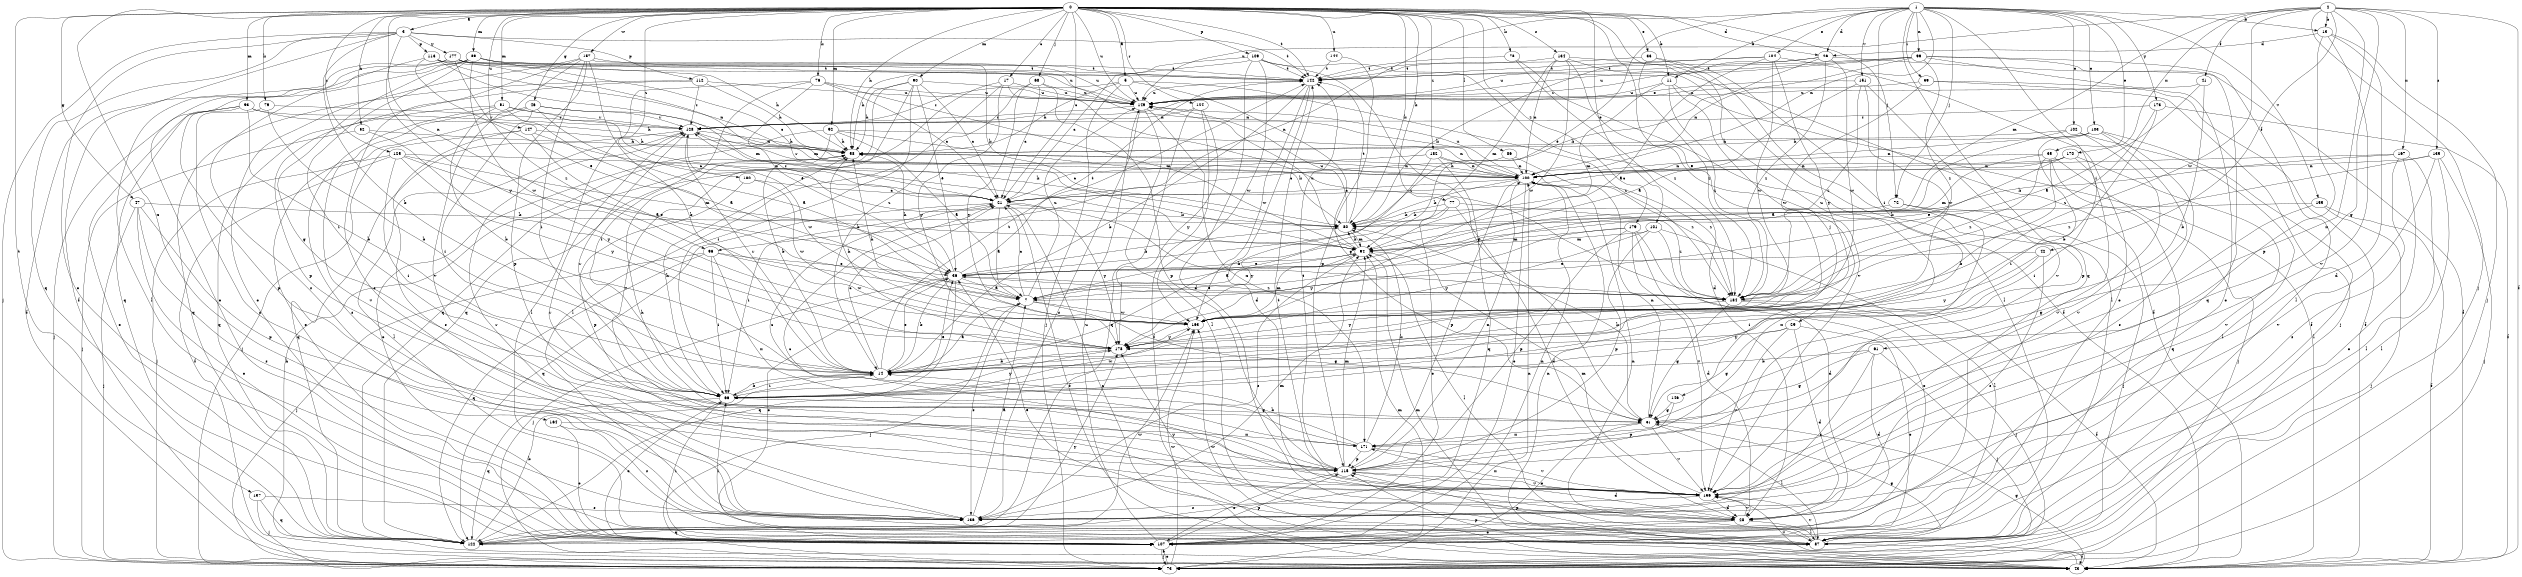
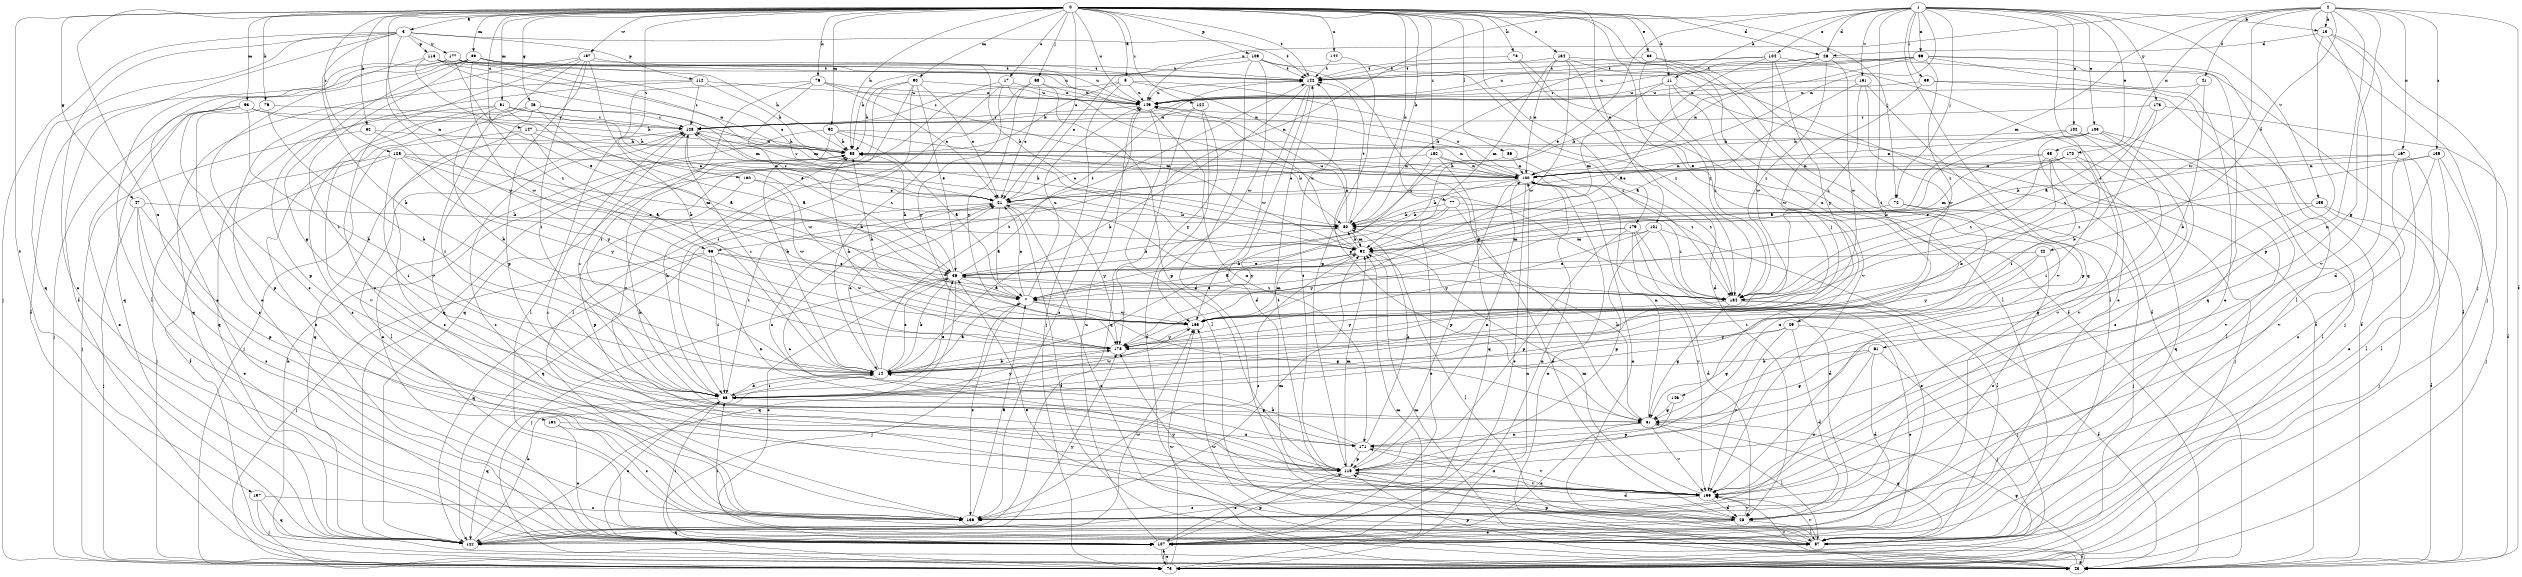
edge "151" -> "149": label "o" -> "u"
